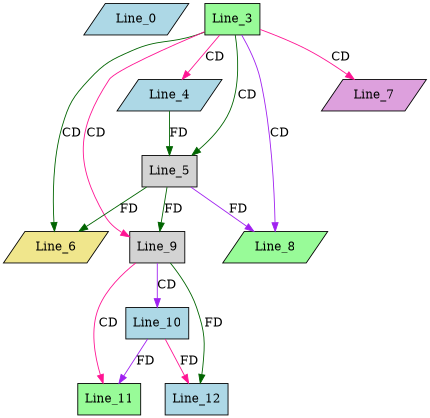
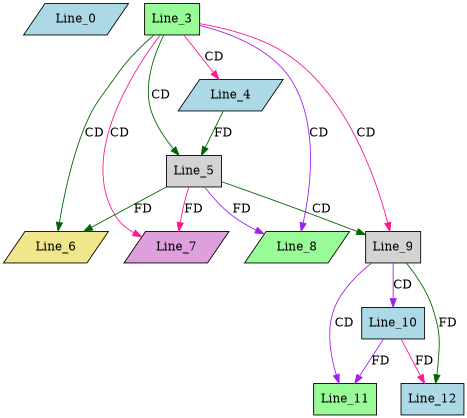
edge "Line_5" -> "Line_7": added, label "FD"
edge "Line_5" -> "Line_9": label "FD" -> "CD"
edge "Line_9" -> "Line_11": color deeppink -> purple
